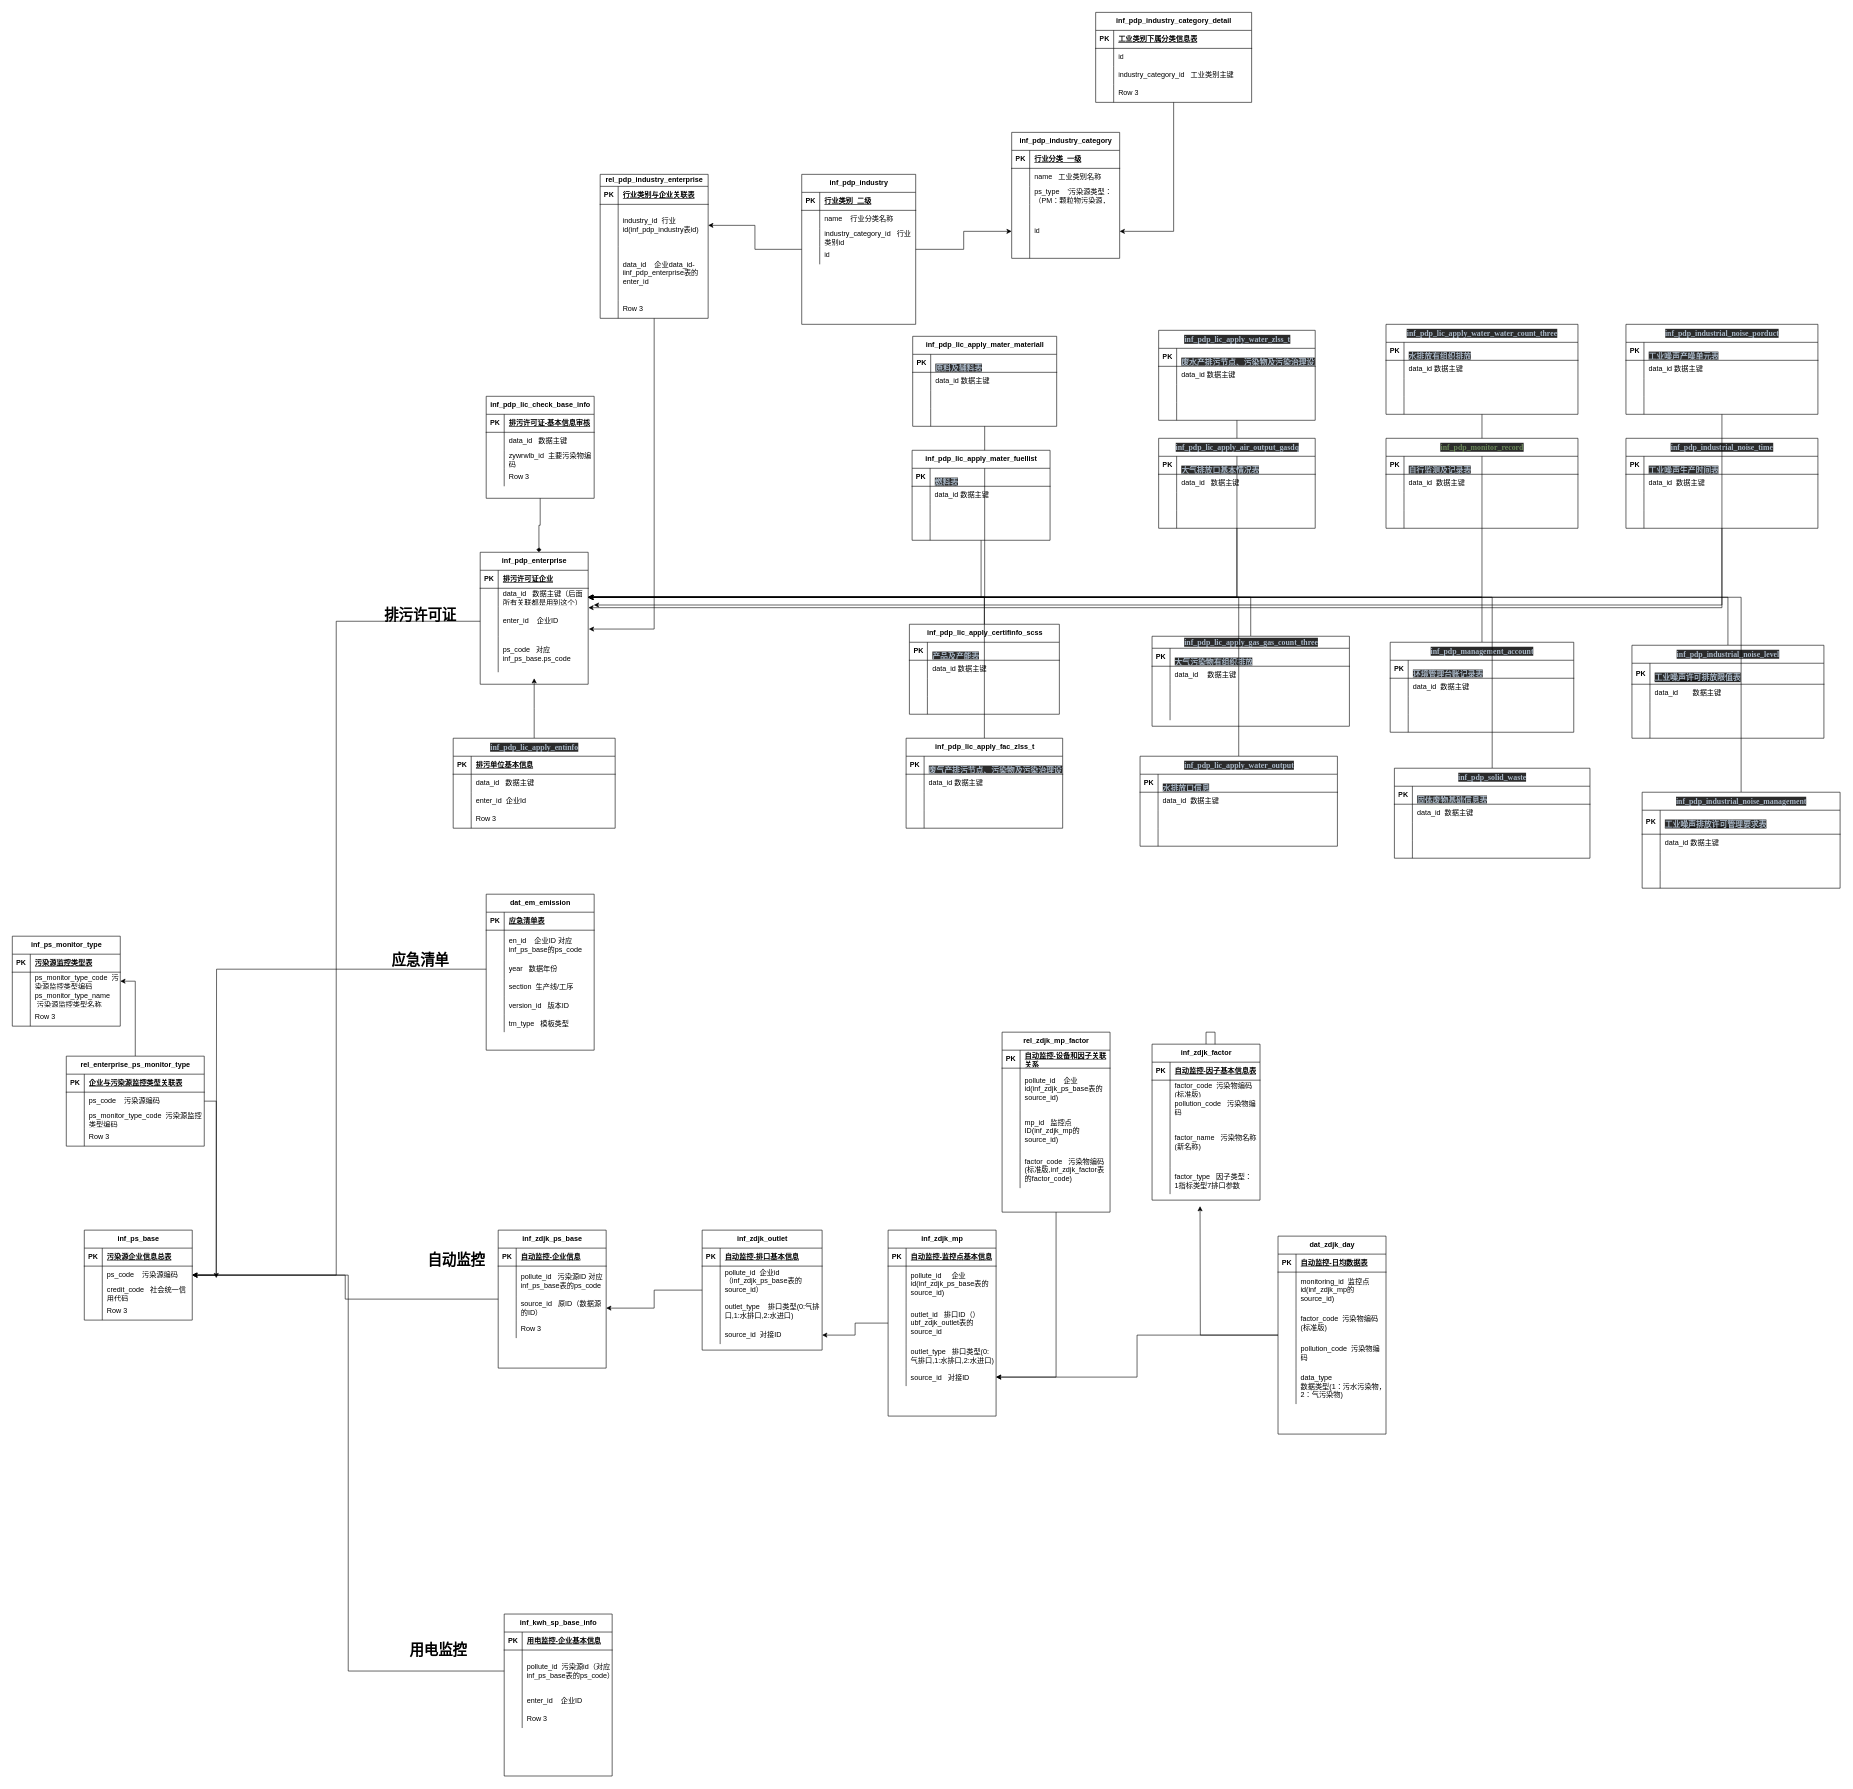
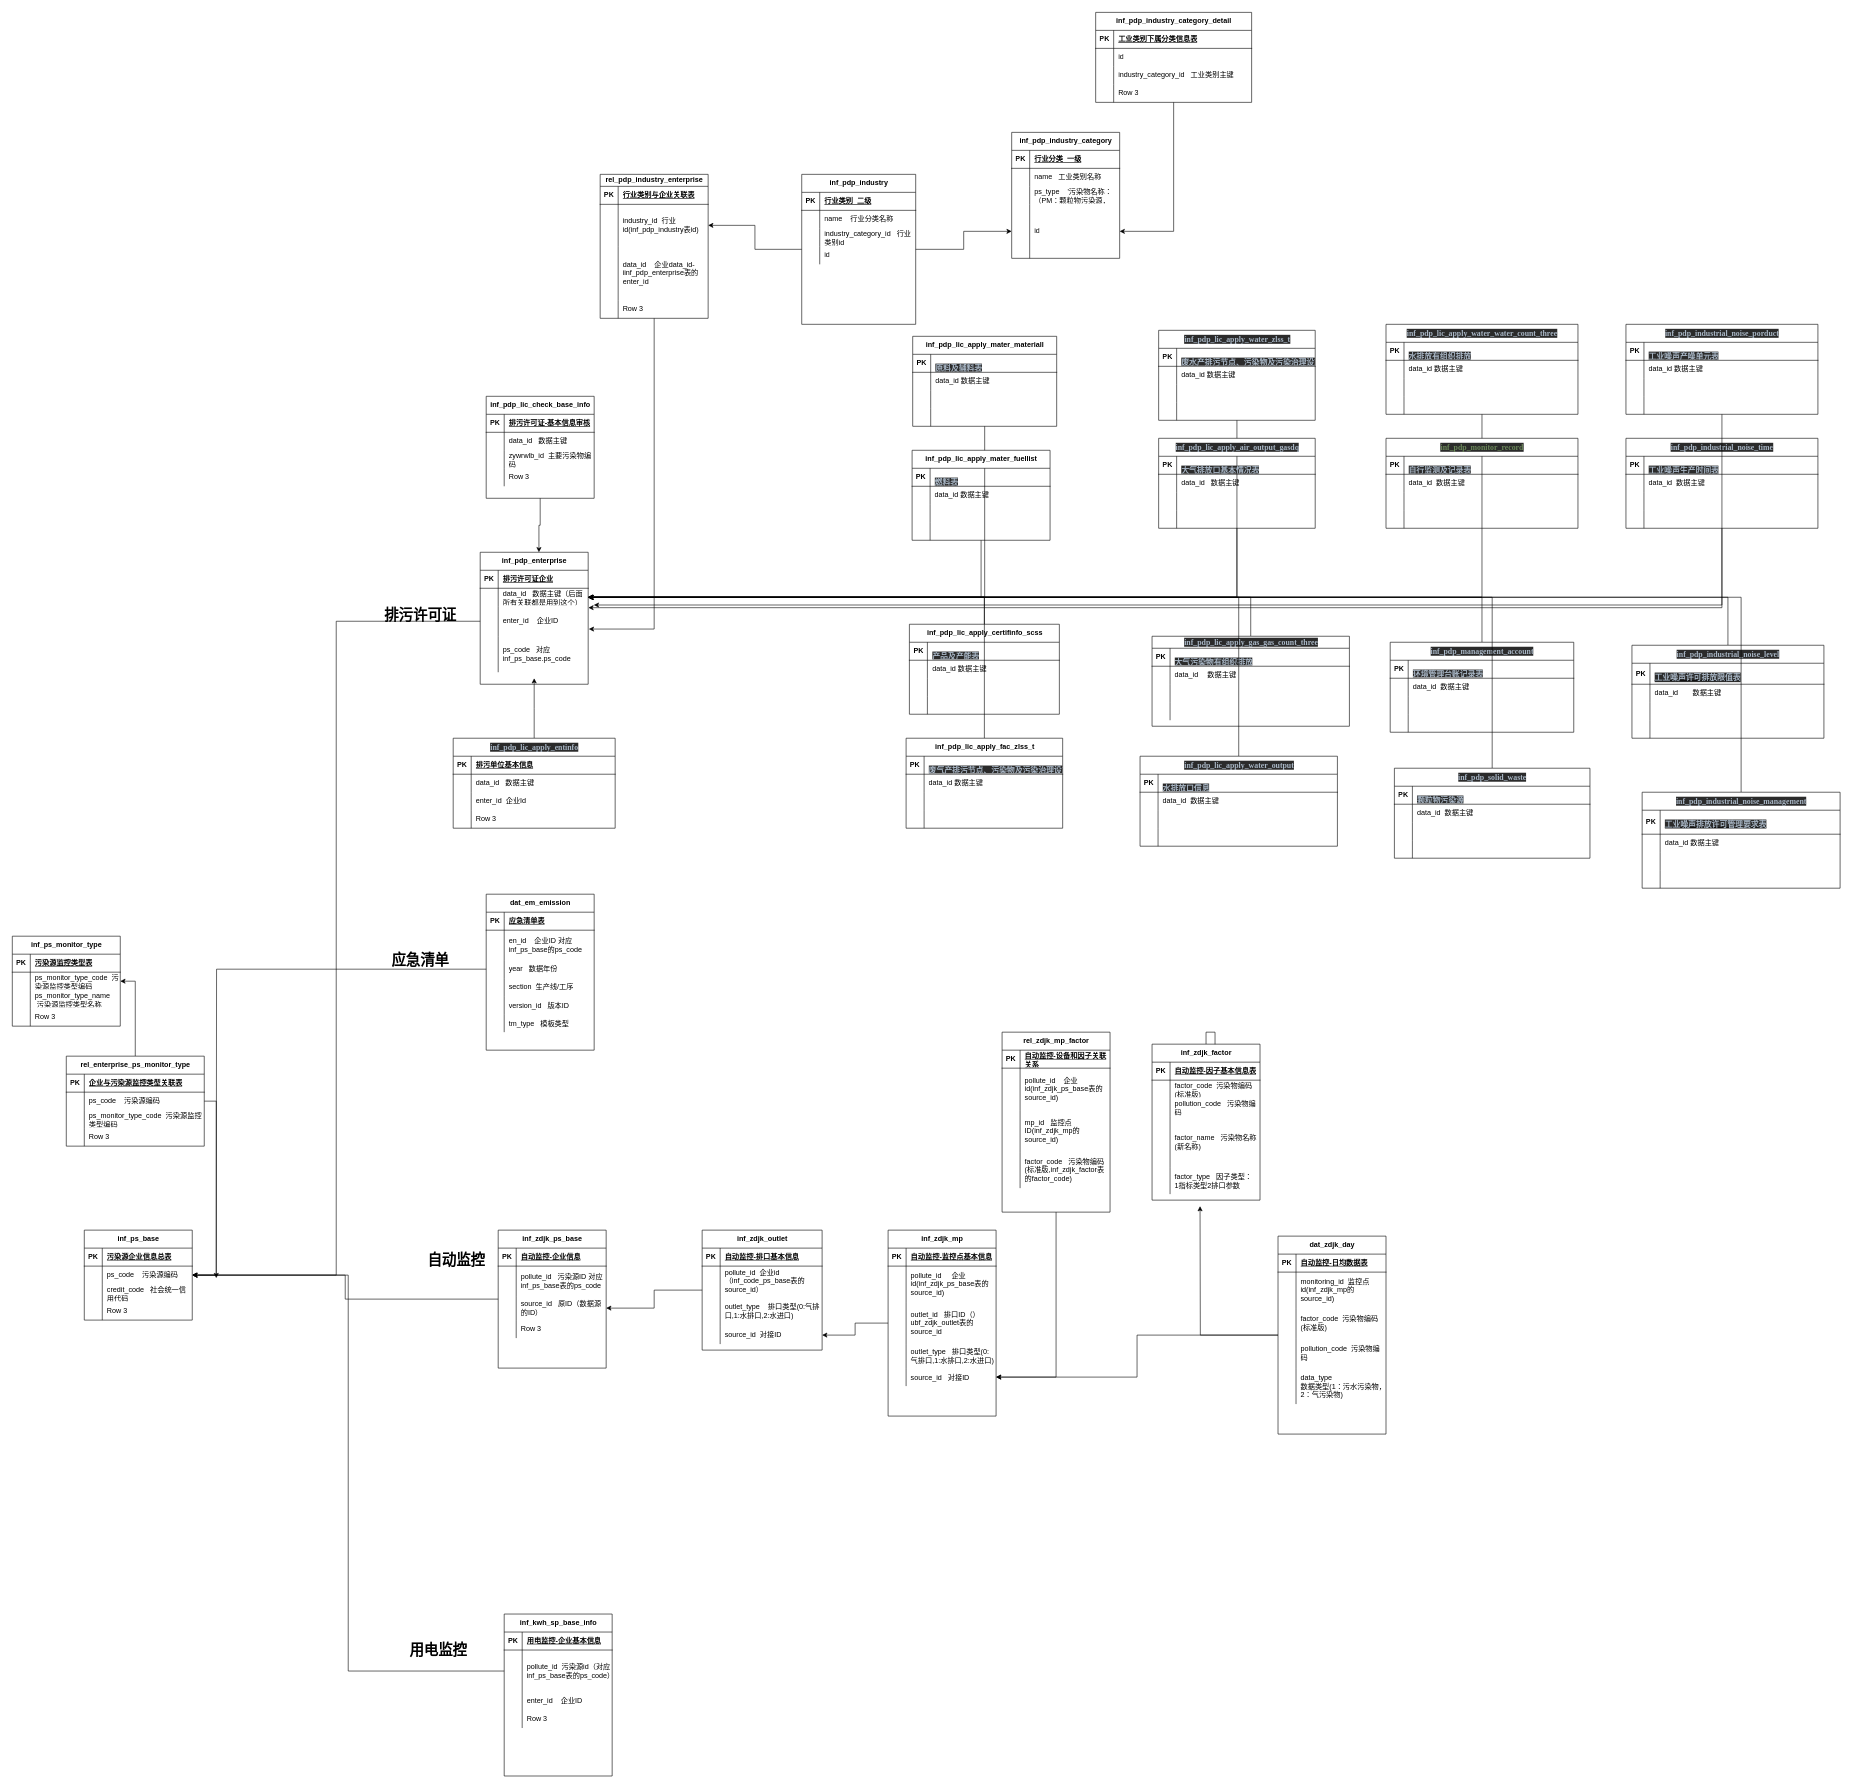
node "ps_type '污染源类型：（PM：颗粒物污染源，VOCS:涉VOCS污染源）'": label "ps_type '污染源类型：（PM：颗粒物污染源，VOCS:涉VOCS污染源）'" -> "ps_type '污染物名称：（PM：颗粒物污染源，VOCS:涉VOCS污染源）'"
edge "inf_pdp_lic_check_base_info" -> "inf_pdp_enterprise": arrowhead diamond -> classic
node "固体废物基础信息表": label "固体废物基础信息表" -> "颗粒物污染源"
node "factor_type 因子类型： 1指标类型7排口参数": label "factor_type 因子类型： 1指标类型7排口参数" -> "factor_type 因子类型： 1指标类型2排口参数"
node "pollute_id 企业id（inf_zdjk_ps_base表的source_id）": label "pollute_id 企业id（inf_zdjk_ps_base表的source_id）" -> "pollute_id 企业id（inf_code_ps_base表的source_id）"
